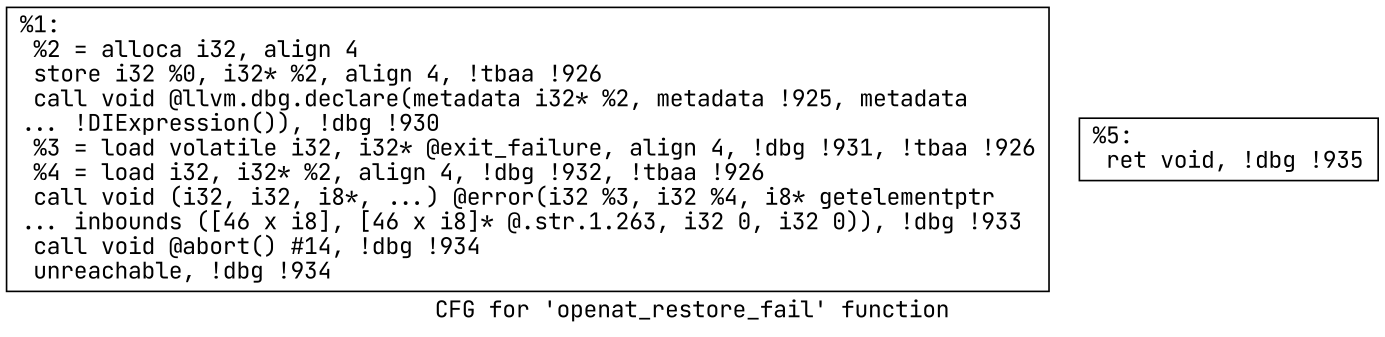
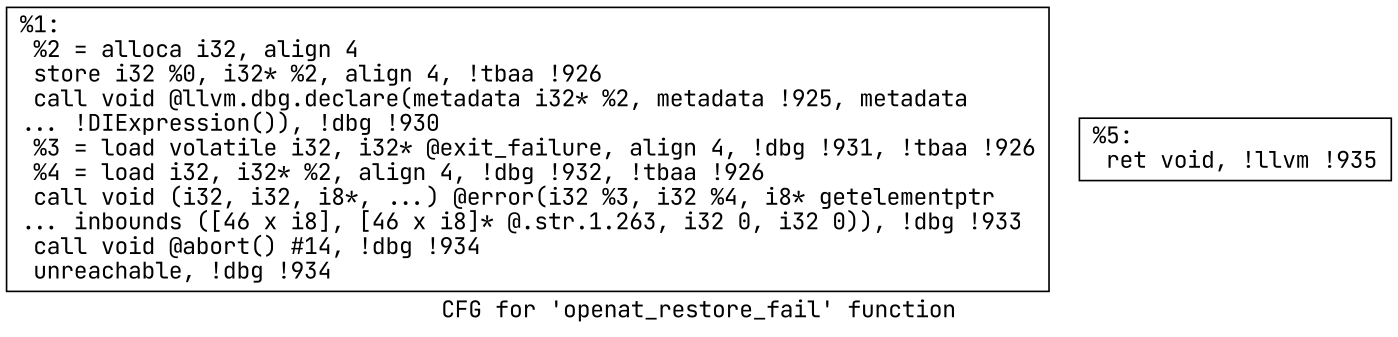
node "%5:": text "ret void, !dbg !935" -> "ret void, !llvm !935"
